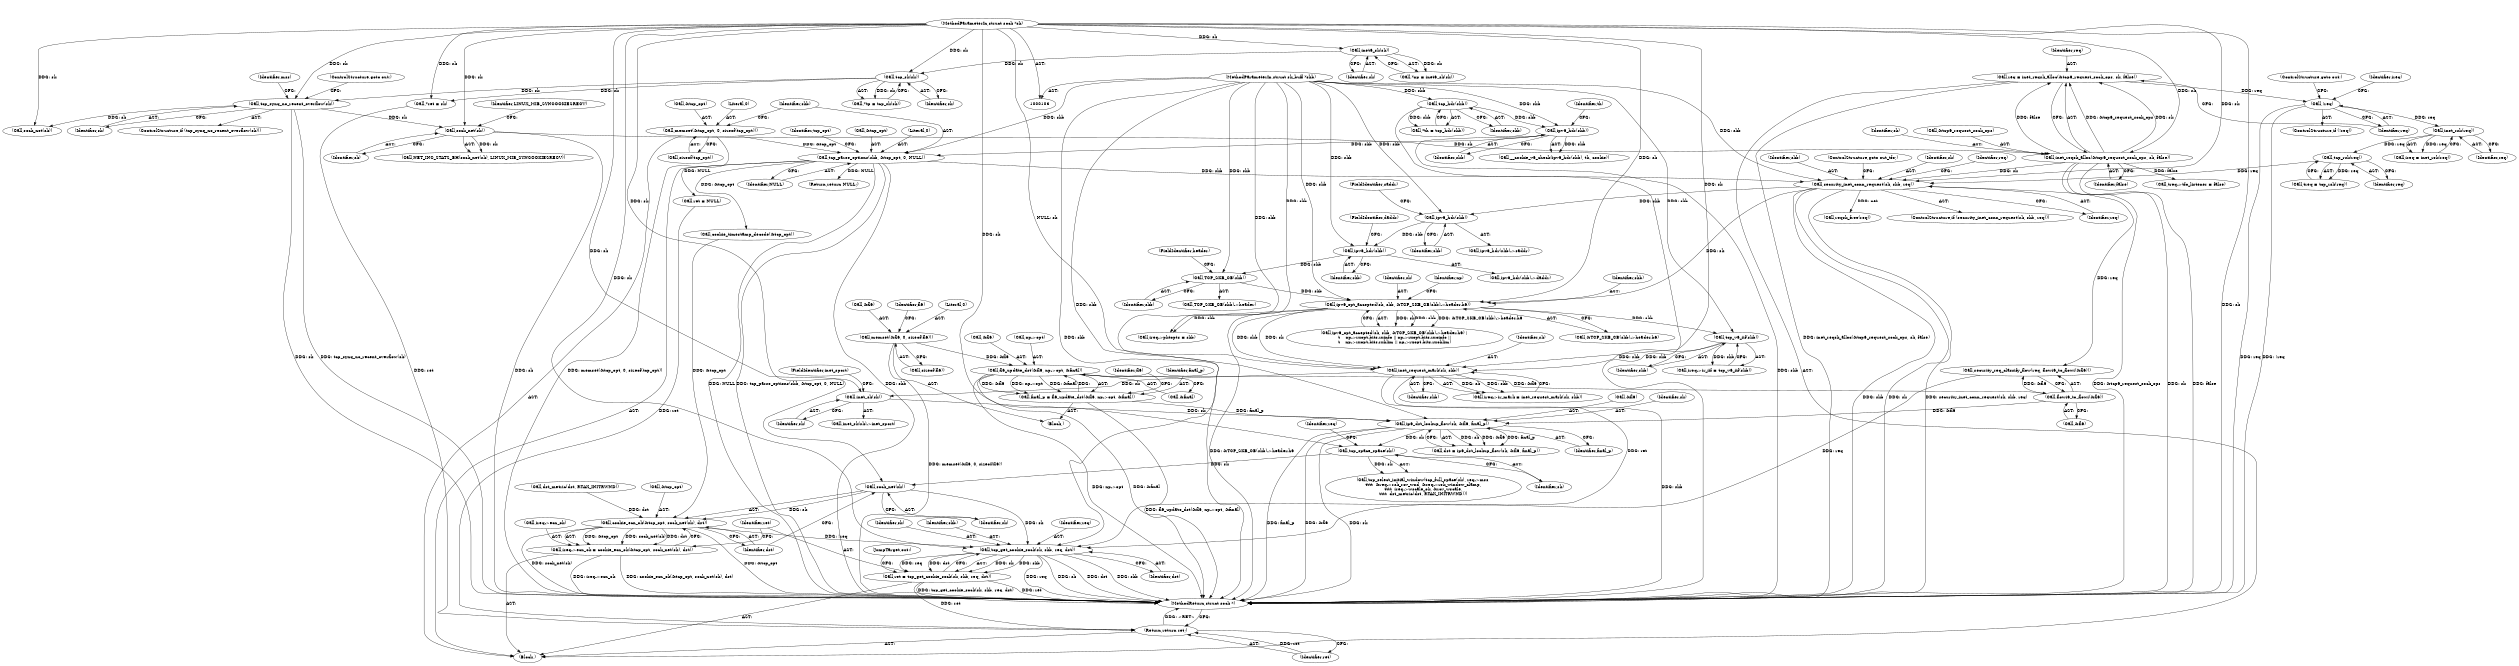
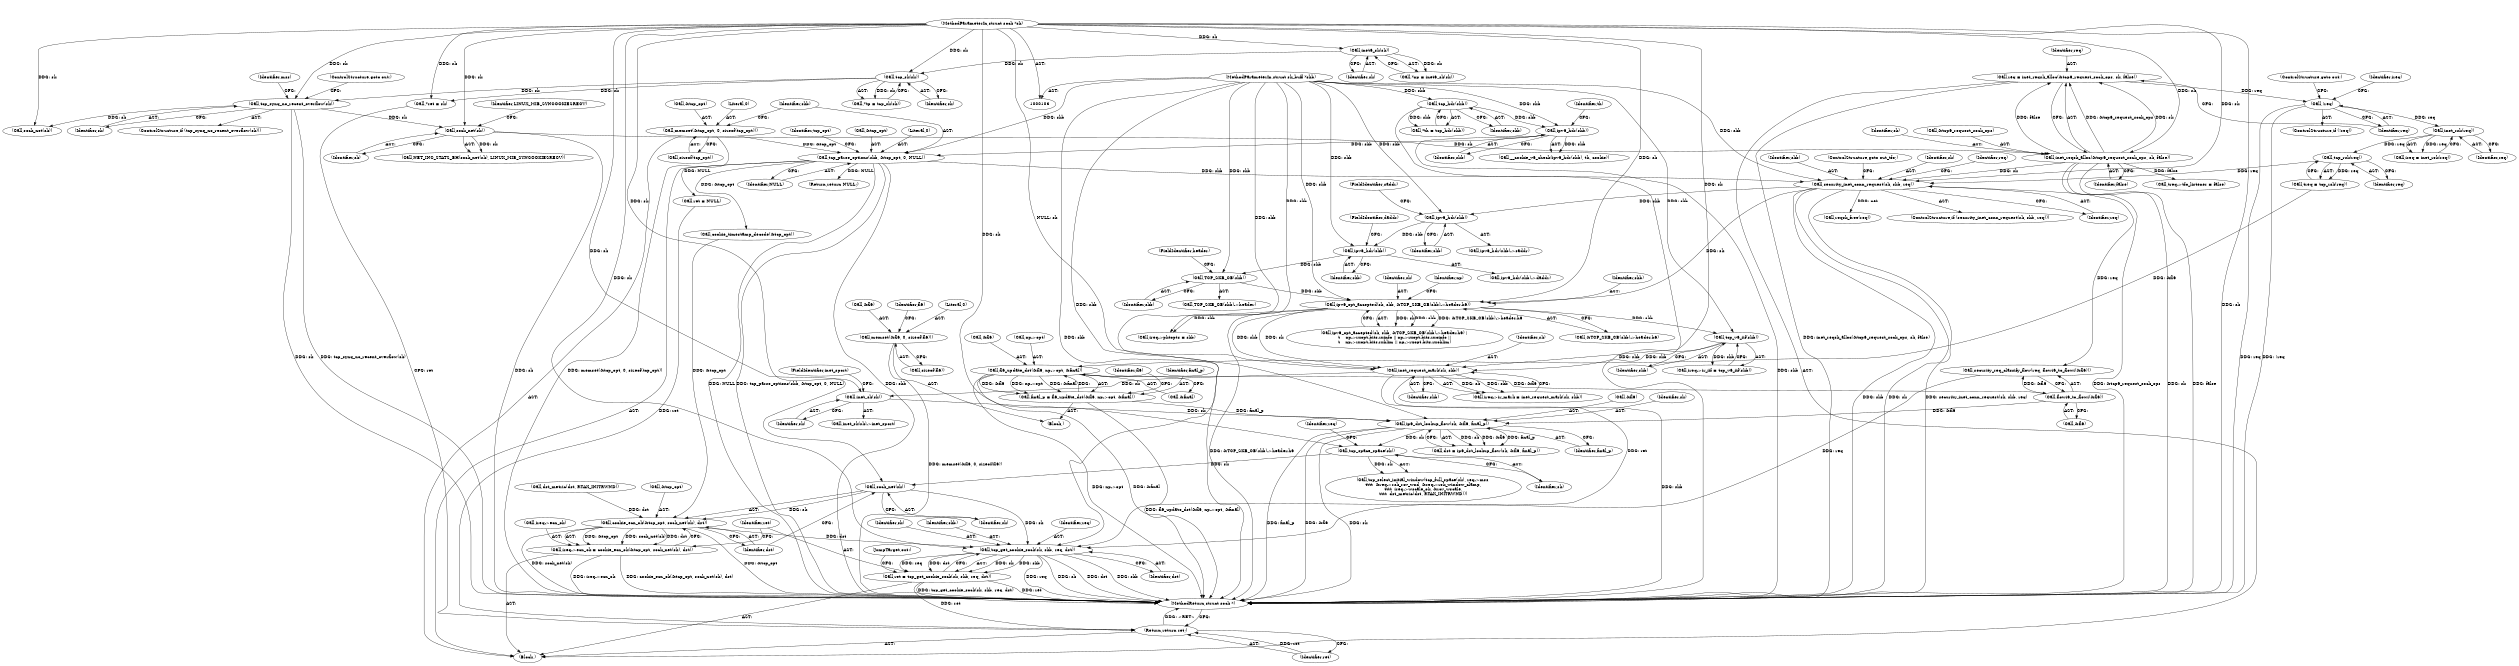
edge "(Call,memset(&fl6, 0, sizeof(fl6)))" -> "(Call,fl6_update_dst(&fl6, np->opt, &final))": now "(Call,treq = tcp_rsk(req))" -> "(Call,fl6_update_dst(&fl6, np->opt, &final))"
edge "(Call,*ret = sk)" -> "(Return,return ret;)": label "DDG: ret" -> "CFG: ret"
edge "(Call,cookie_ecn_ok(&tcp_opt, sock_net(sk), dst))" -> "(Call,tcp_get_cookie_sock(sk, skb, req, dst))": label "DDG: !req" -> "DDG: dst"
